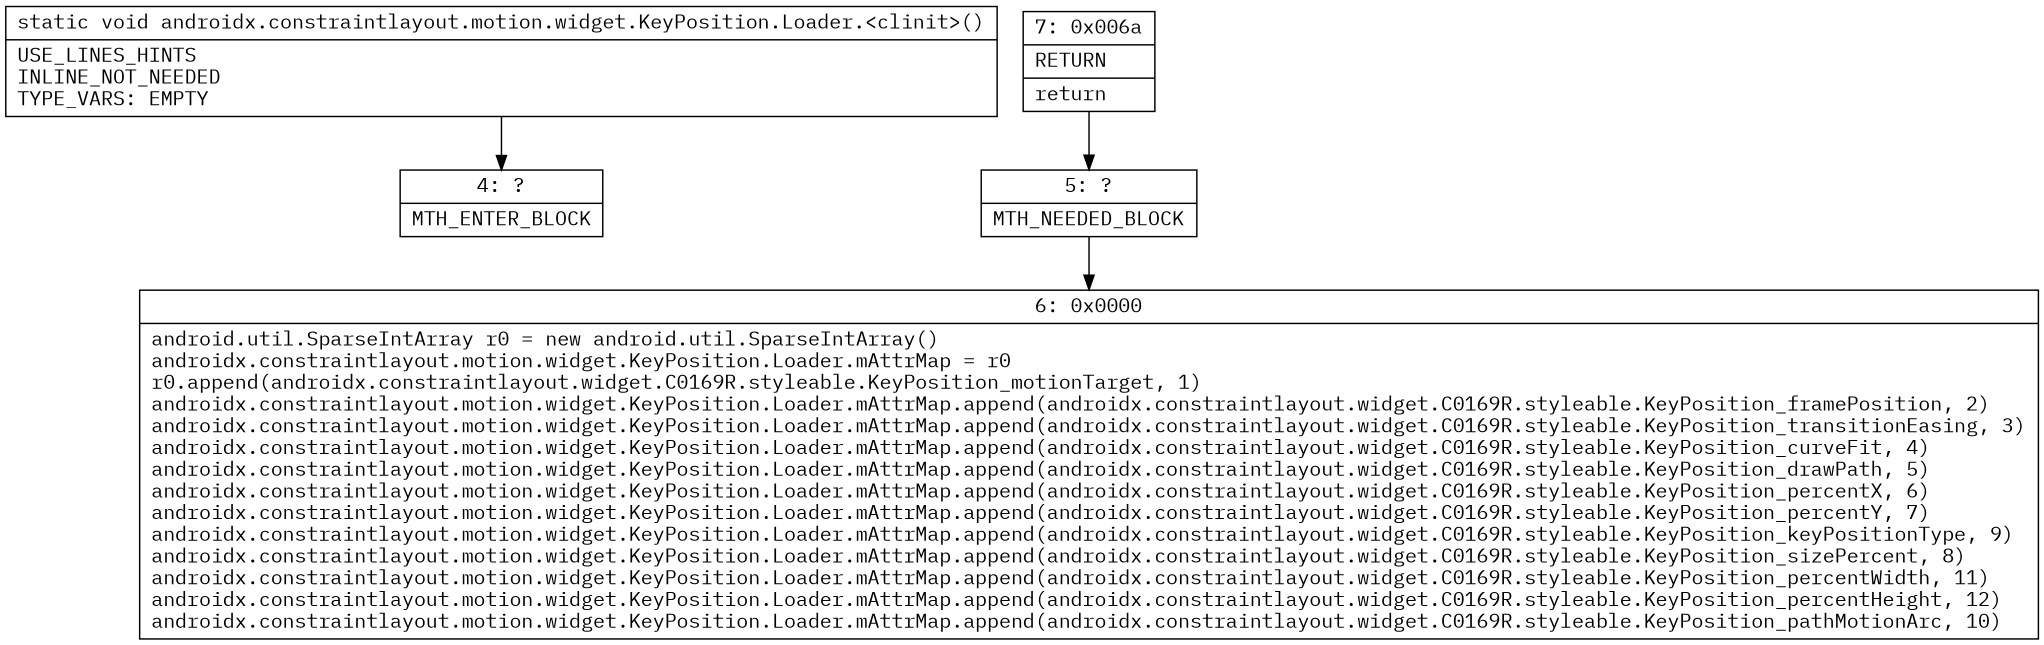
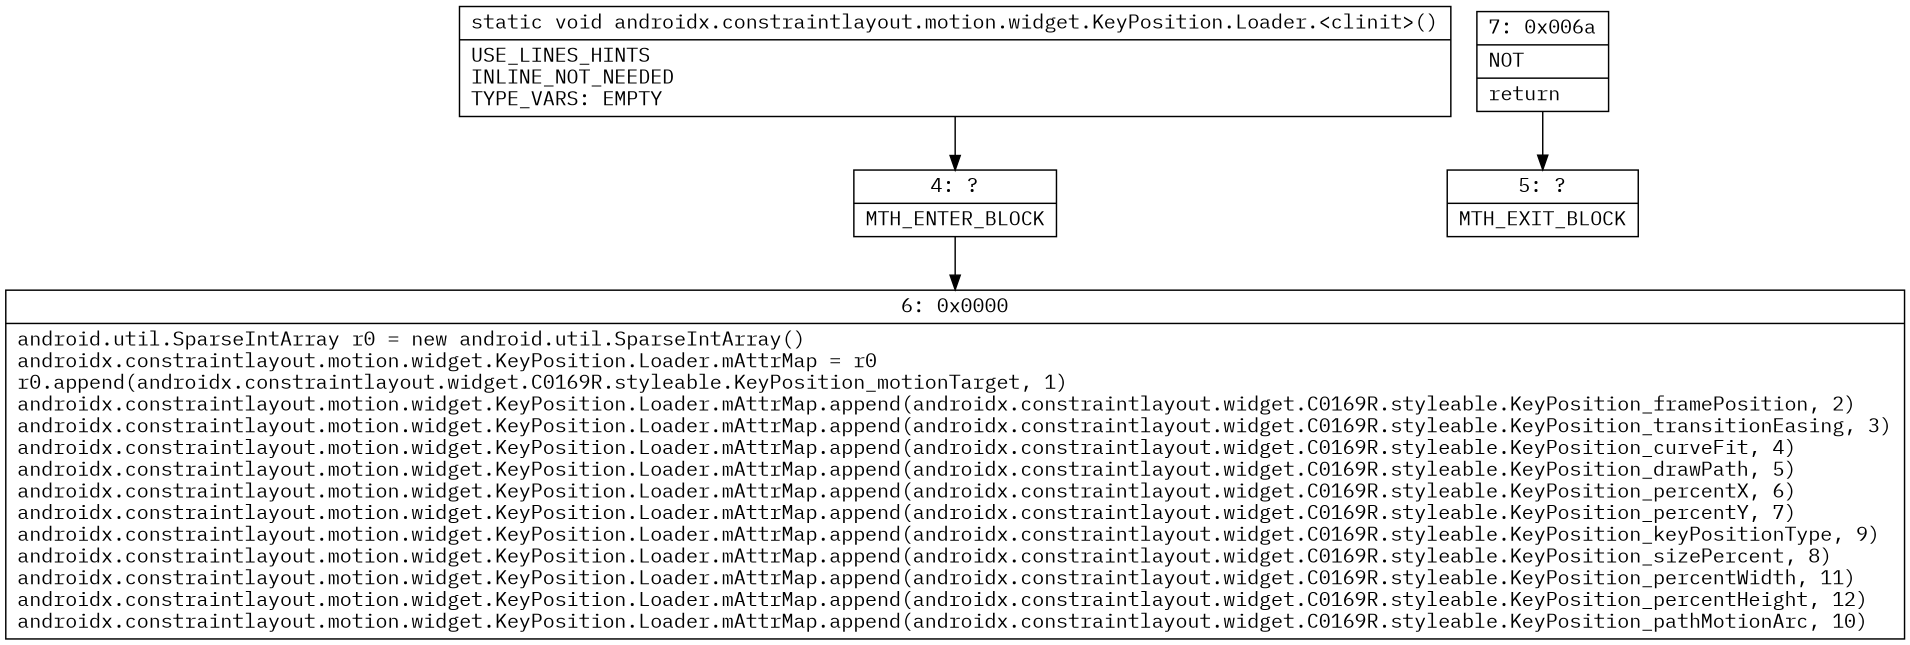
node "7: 0x006a": text "RETURN" -> "NOT"
node "5: ?": text "MTH_NEEDED_BLOCK" -> "MTH_EXIT_BLOCK"
edge "5: ?" -> "6: 0x0000": now "4: ?" -> "6: 0x0000"
